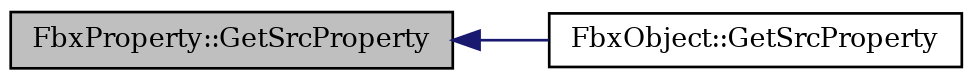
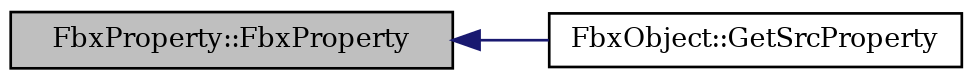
node "FbxProperty::GetSrcProperty": label "FbxProperty::GetSrcProperty" -> "FbxProperty::FbxProperty"
